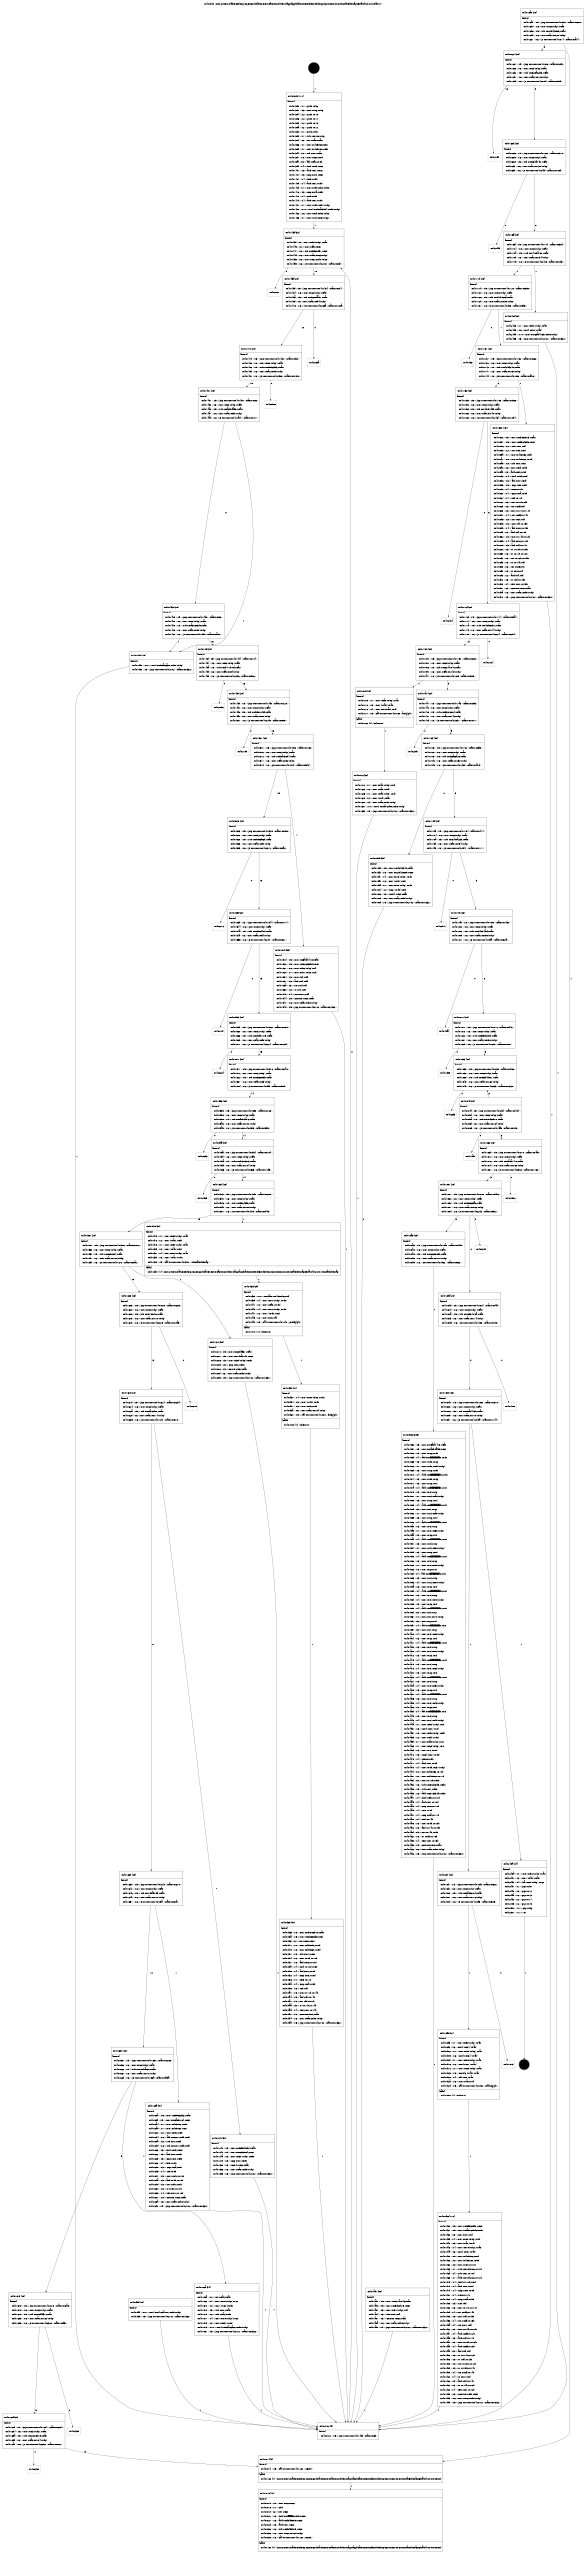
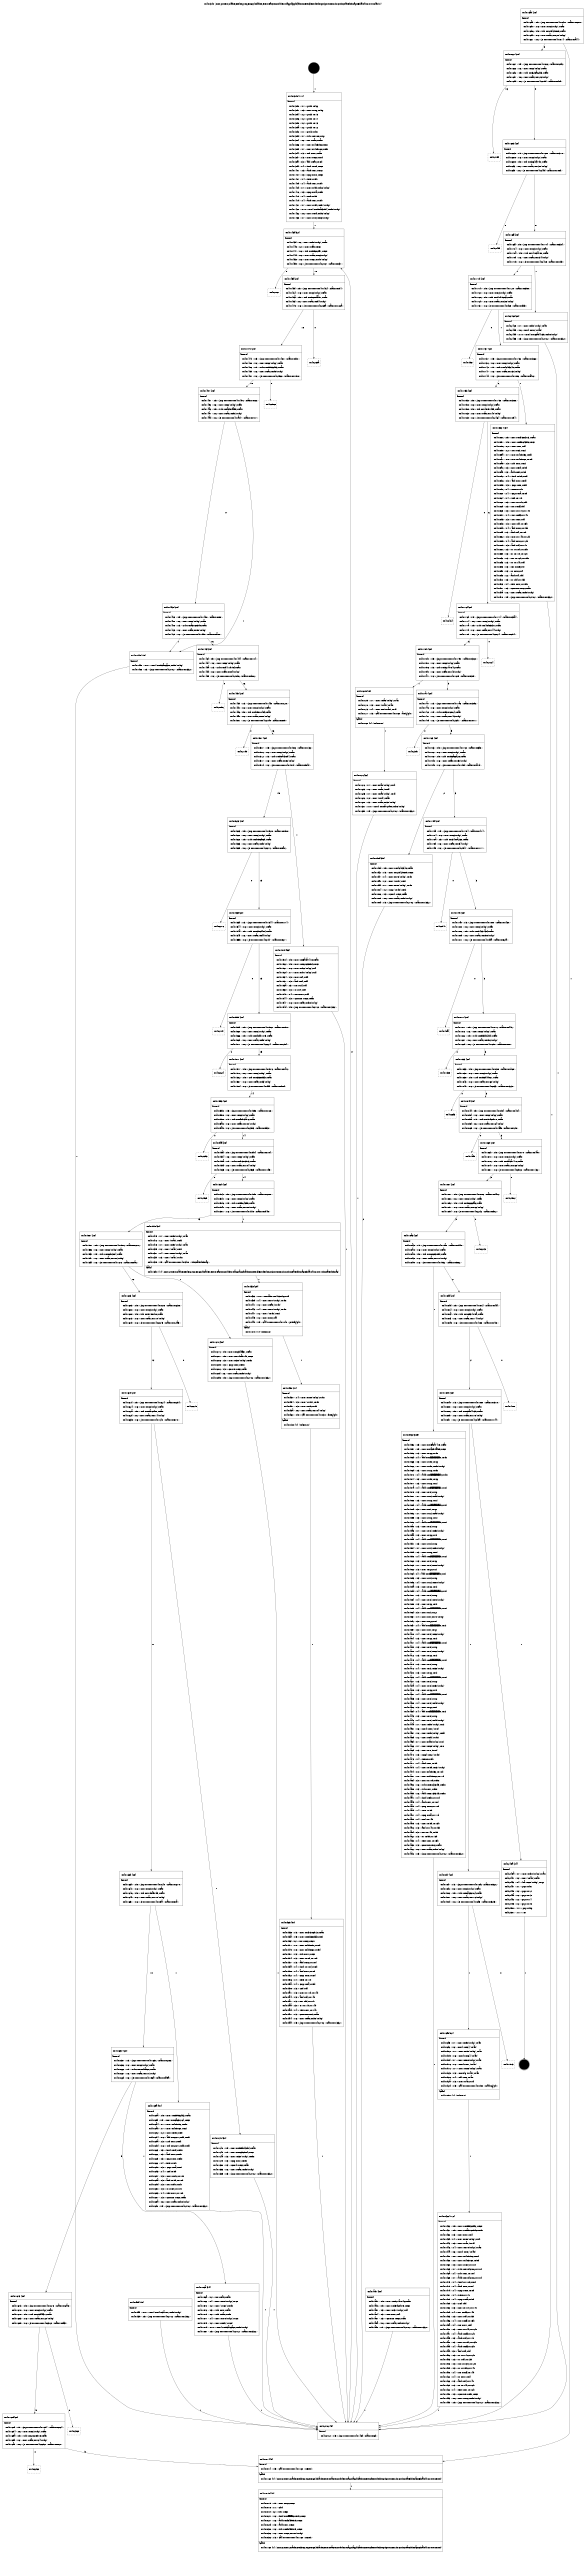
edge "0x40184f [28]" -> "0x401833 [28]": reversed
edge "0x401887 [28]" -> "0x4018bf [28]": now "0x4018a3 [28]" -> "0x4018bf [28]"
